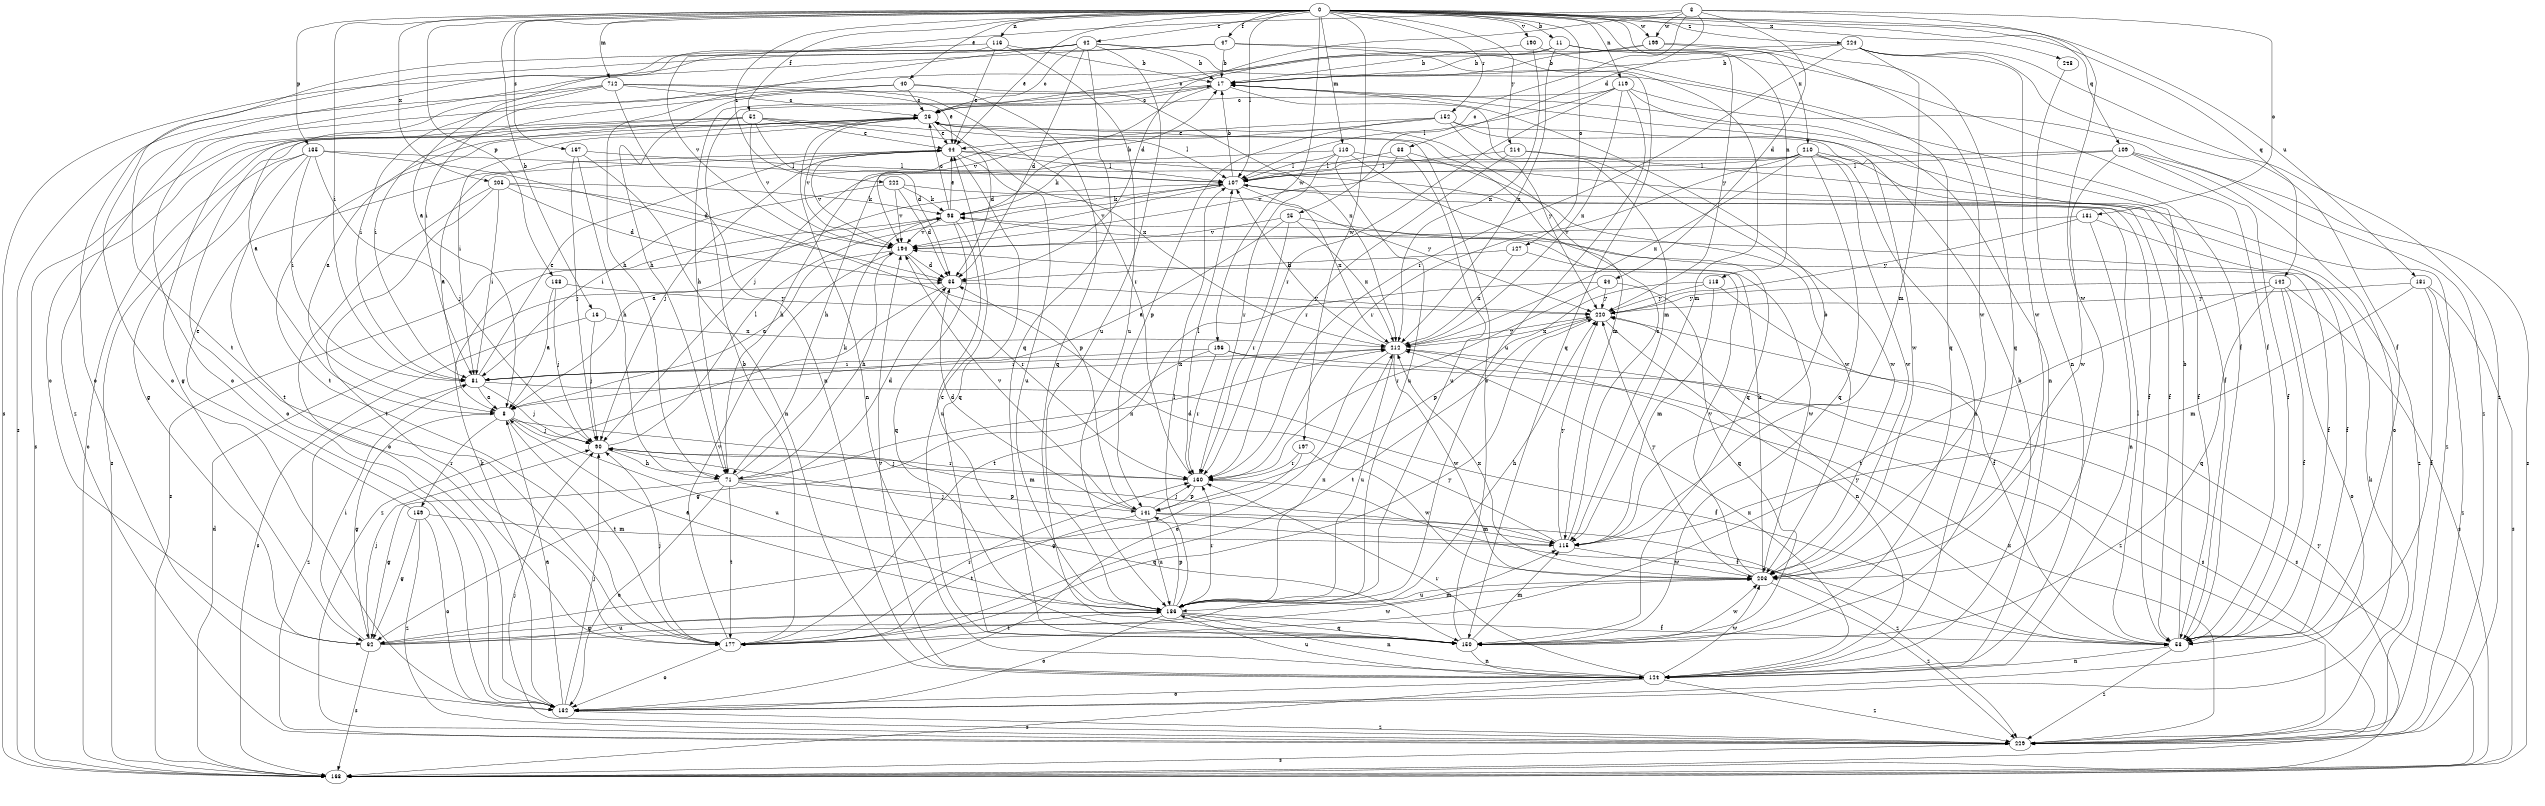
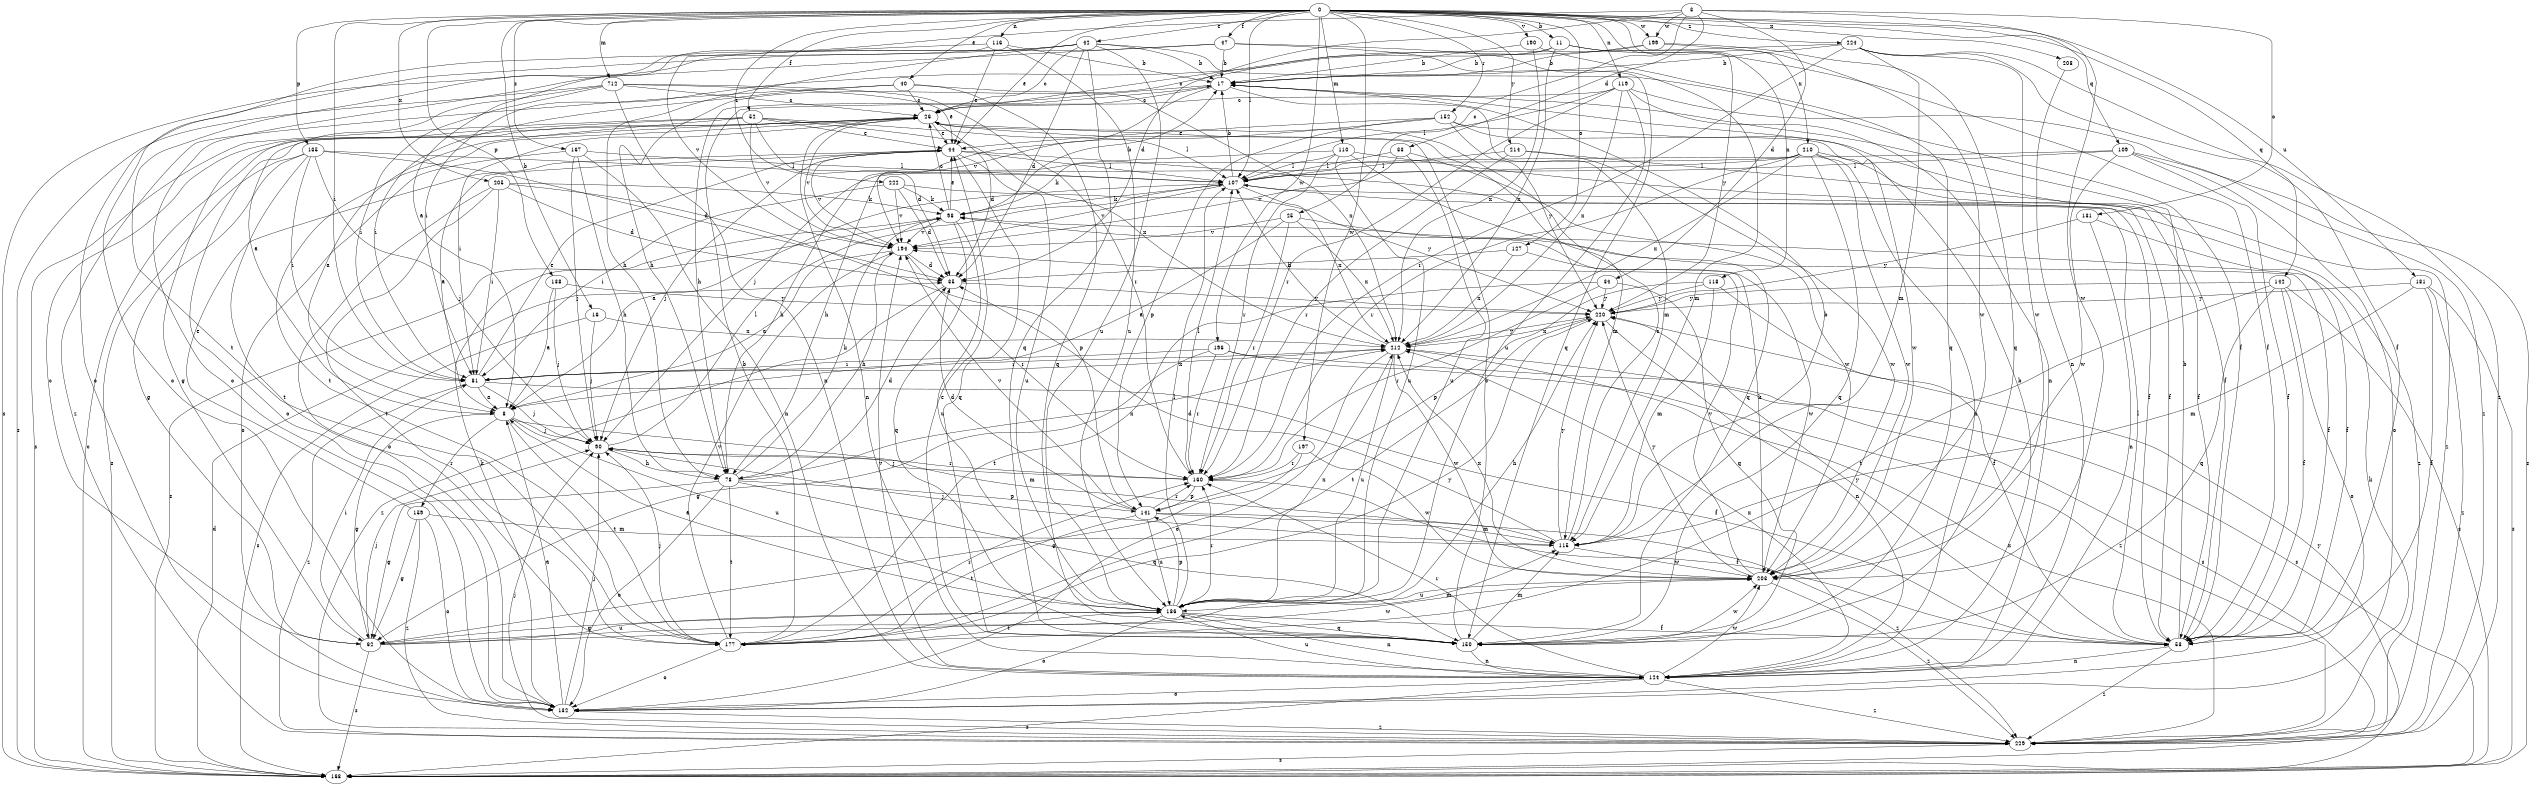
node "248": label "248" -> "208"
edge "131" -> "194": removed, label "v"
edge "167" -> "132": added, label "o"
node "71": label "71" -> "78"
edge "141" -> "160": label "j" -> "r"
